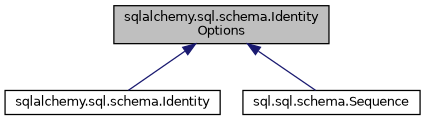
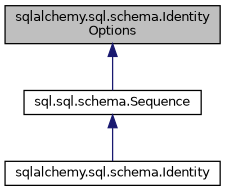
edge "sqlalchemy.sql.schema.Identity" -> "sqlalchemy.sql.schema.Identity Options": now "sqlalchemy.sql.schema.Identity" -> "sql.sql.schema.Sequence"
